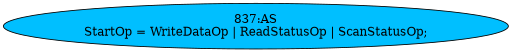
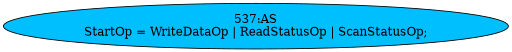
node "837:AS StartOp = WriteDataOp | ReadStatusOp | ScanStatusOp;": label "837:AS StartOp = WriteDataOp | ReadStatusOp | ScanStatusOp;" -> "537:AS StartOp = WriteDataOp | ReadStatusOp | ScanStatusOp;"
